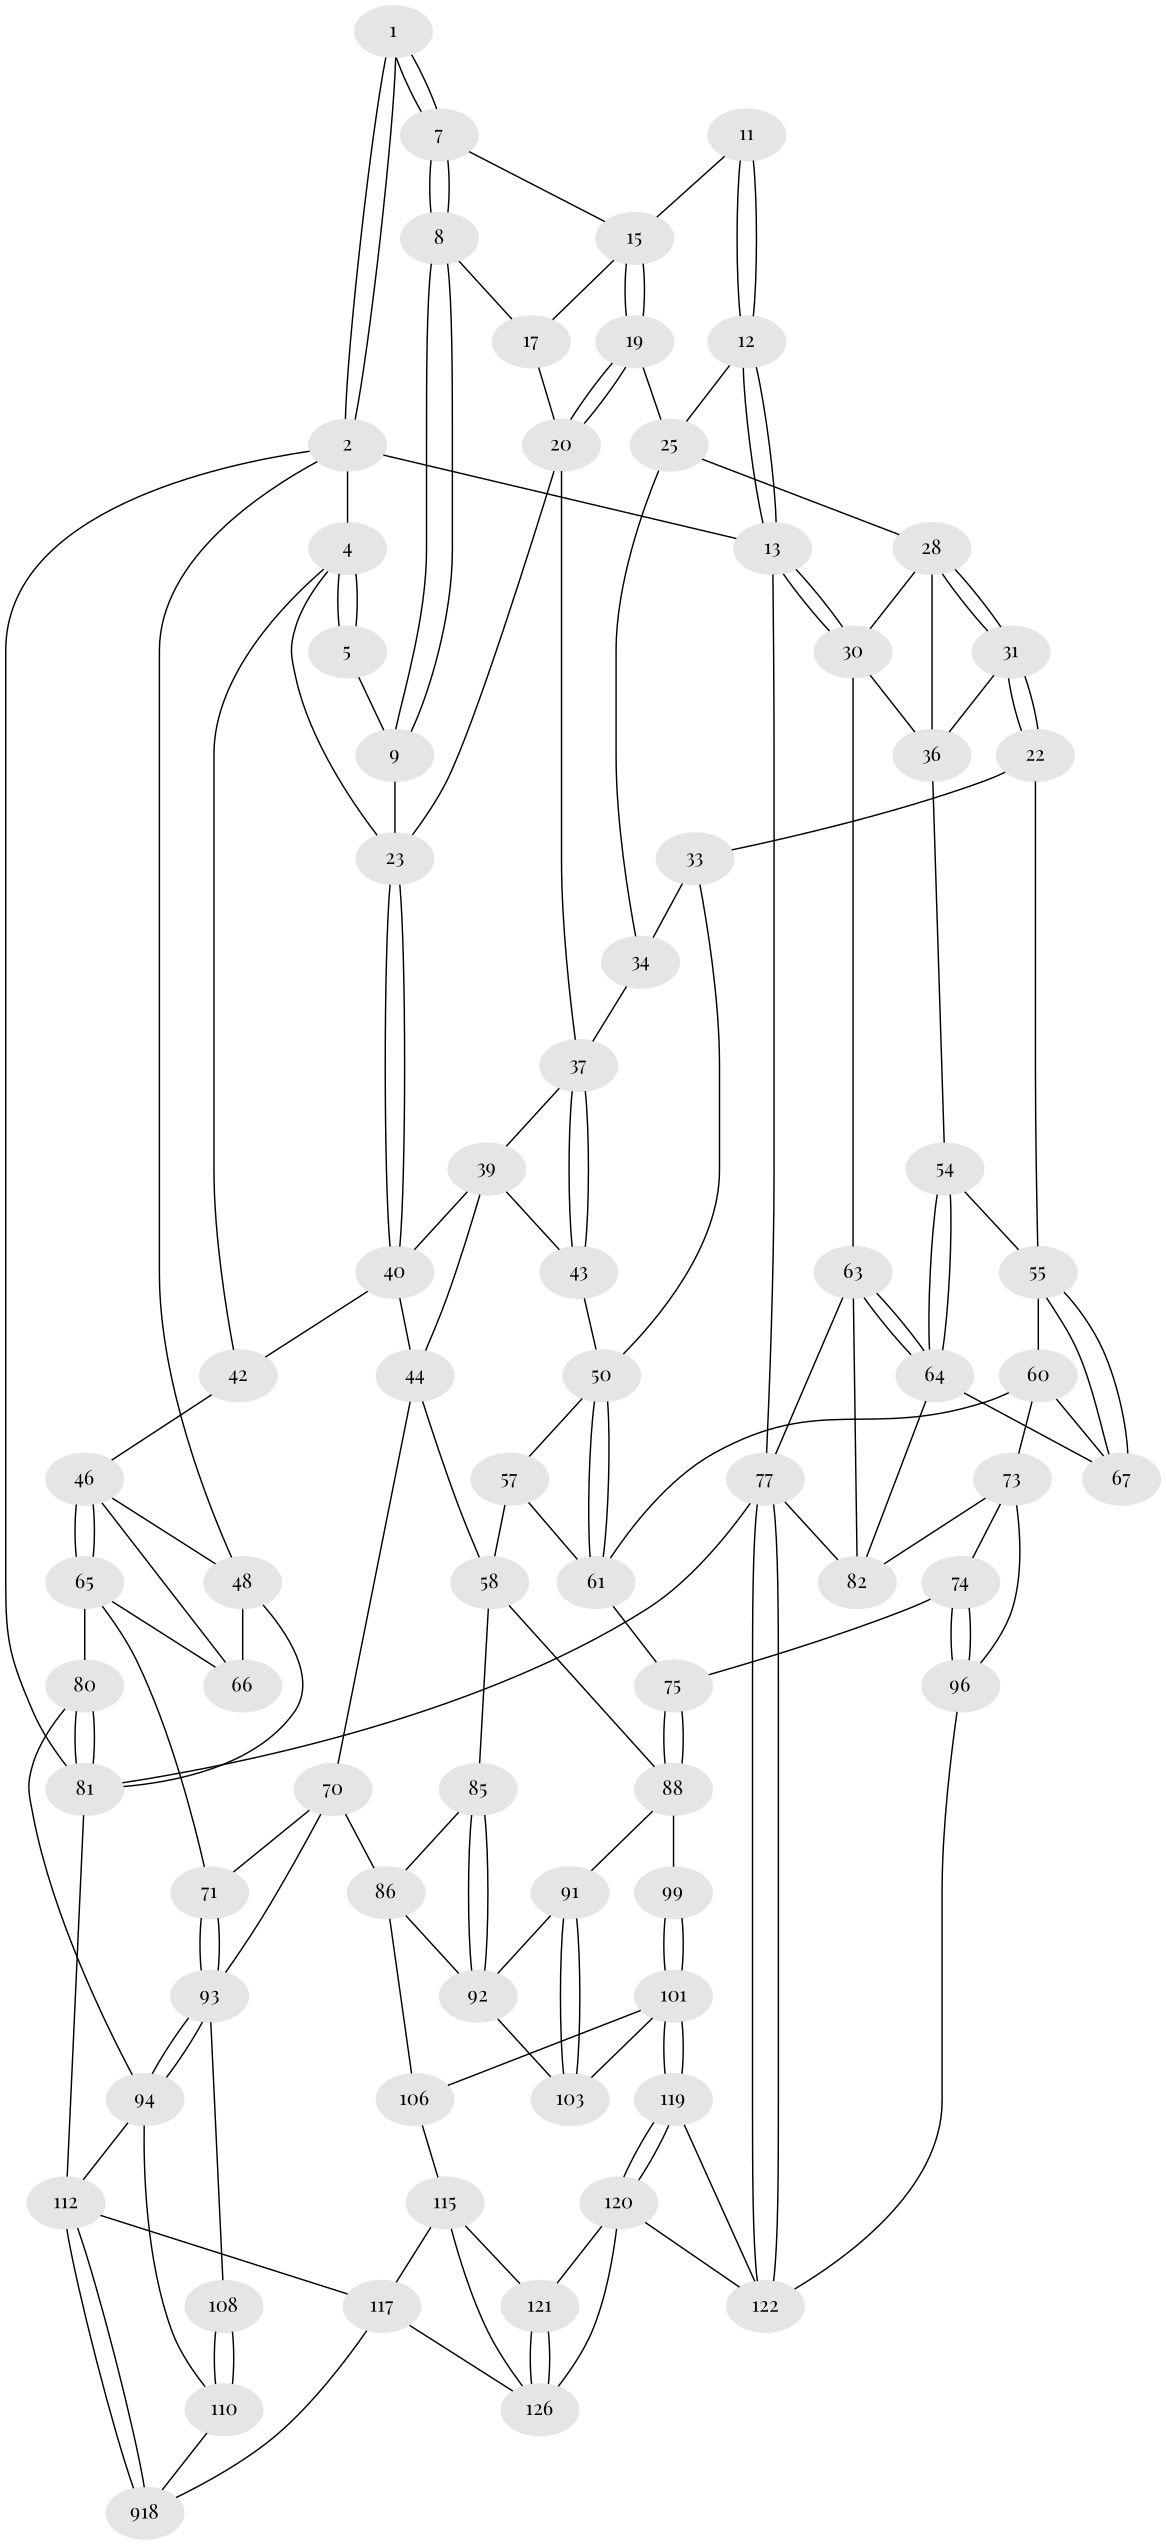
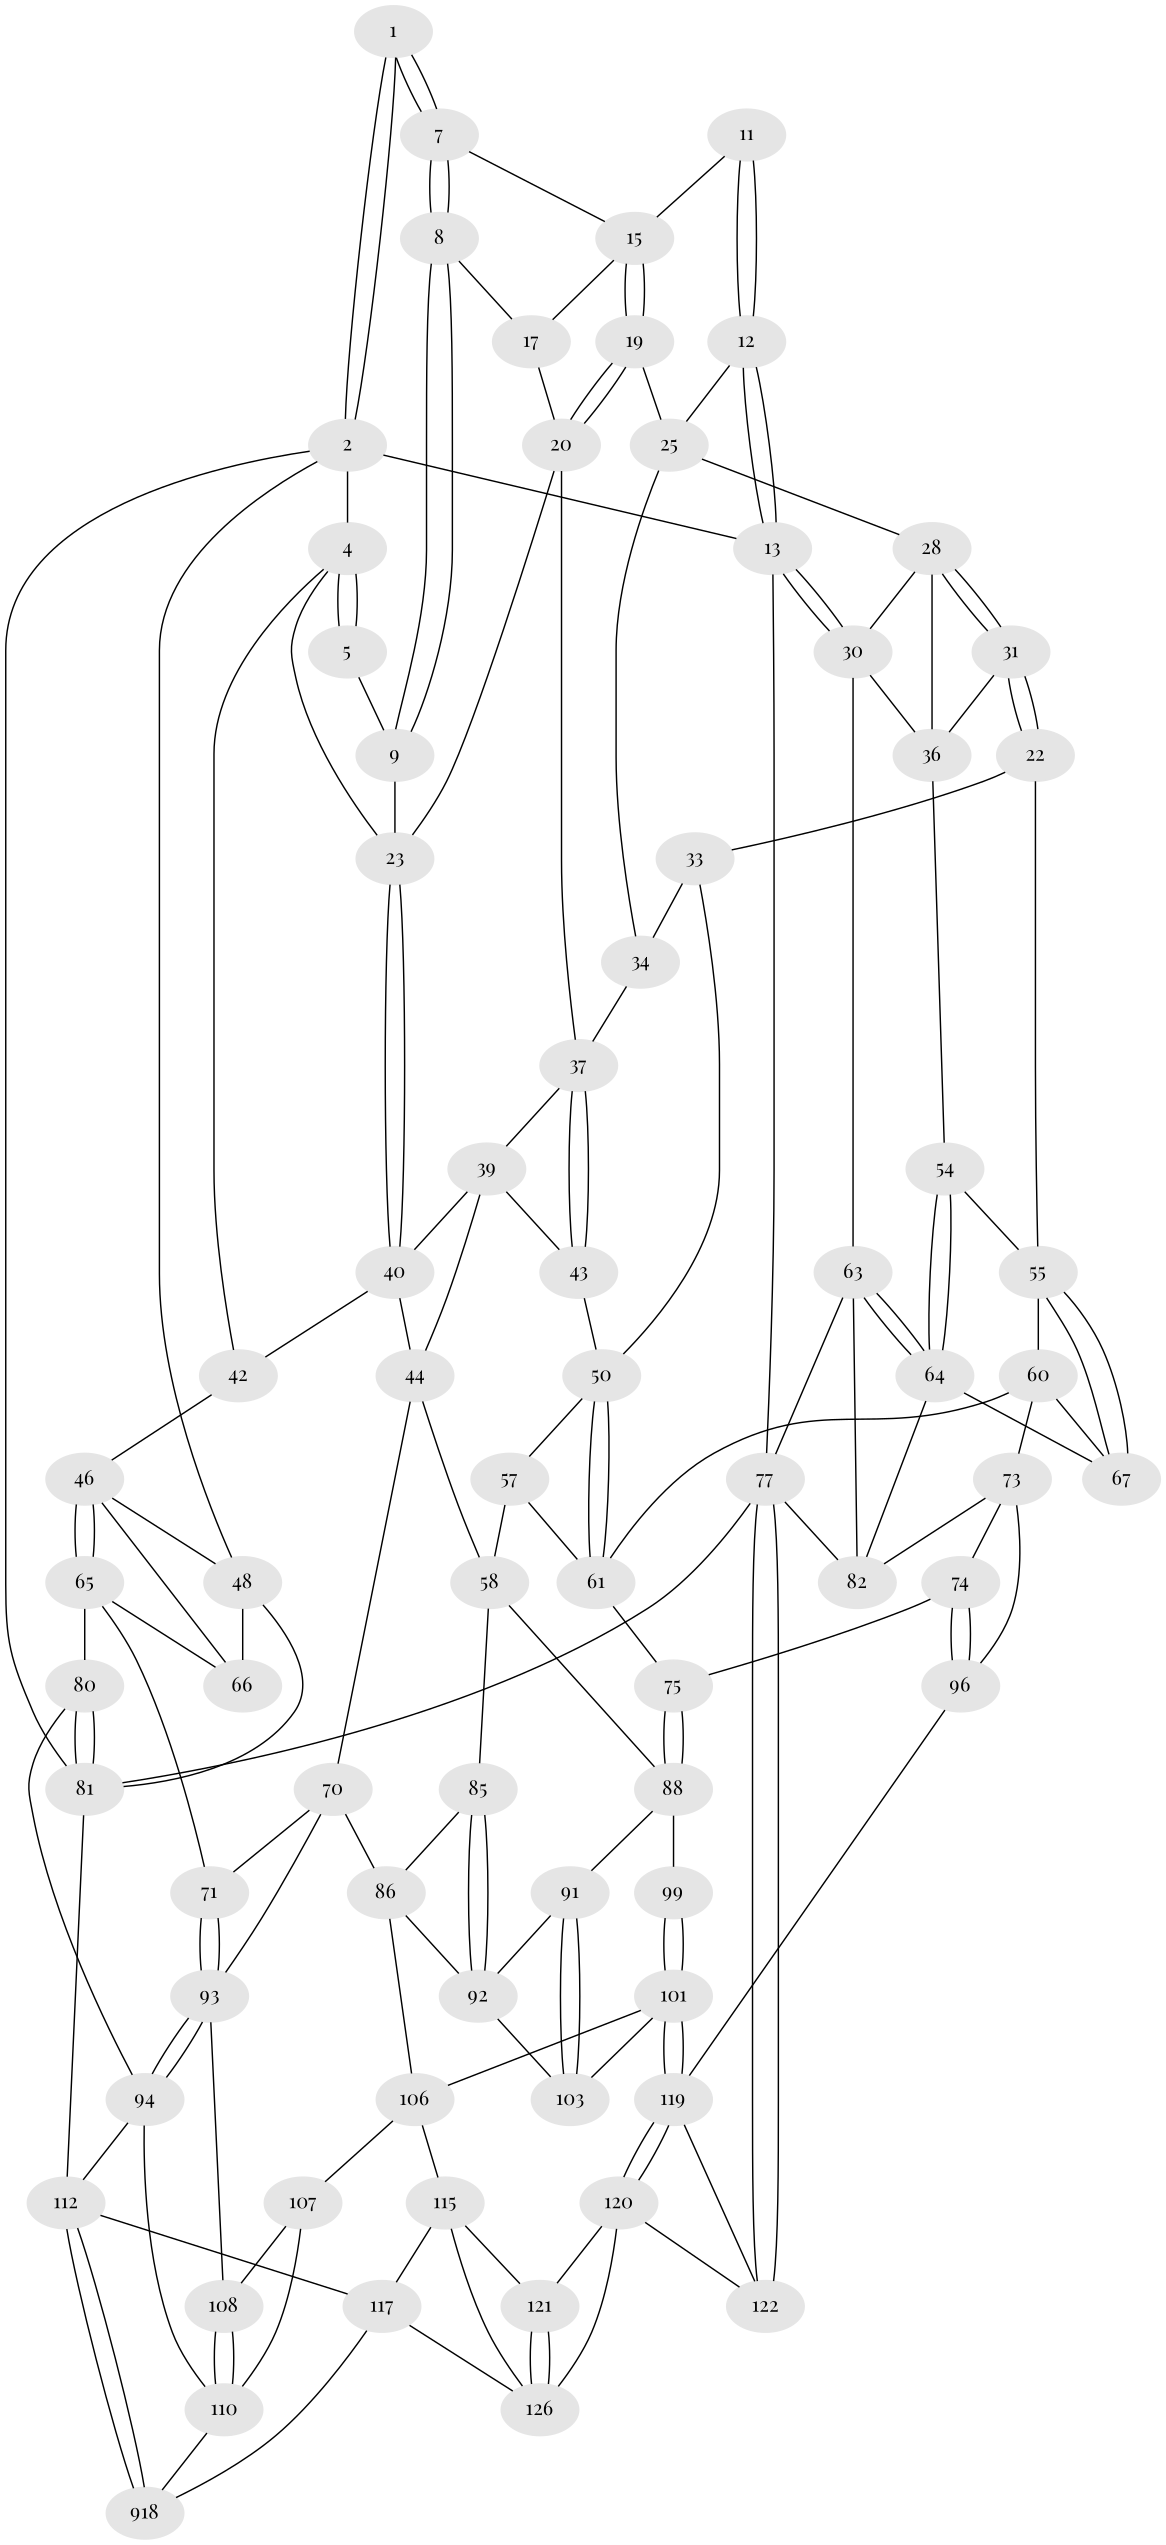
edge "96" -- "122": now "96" -- "119"
node "107": added
